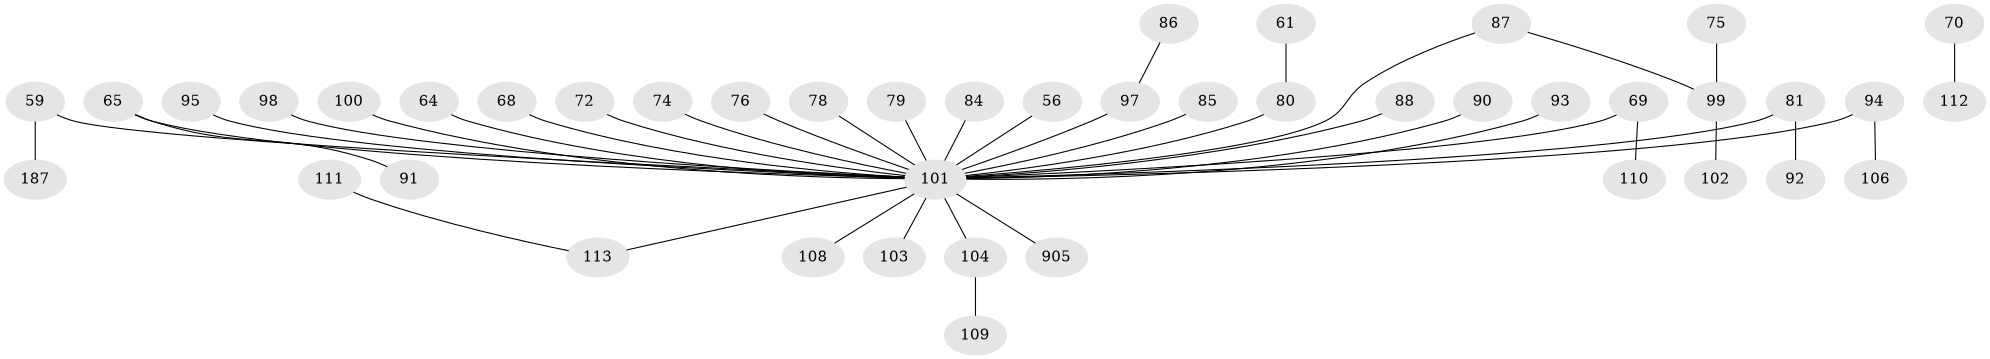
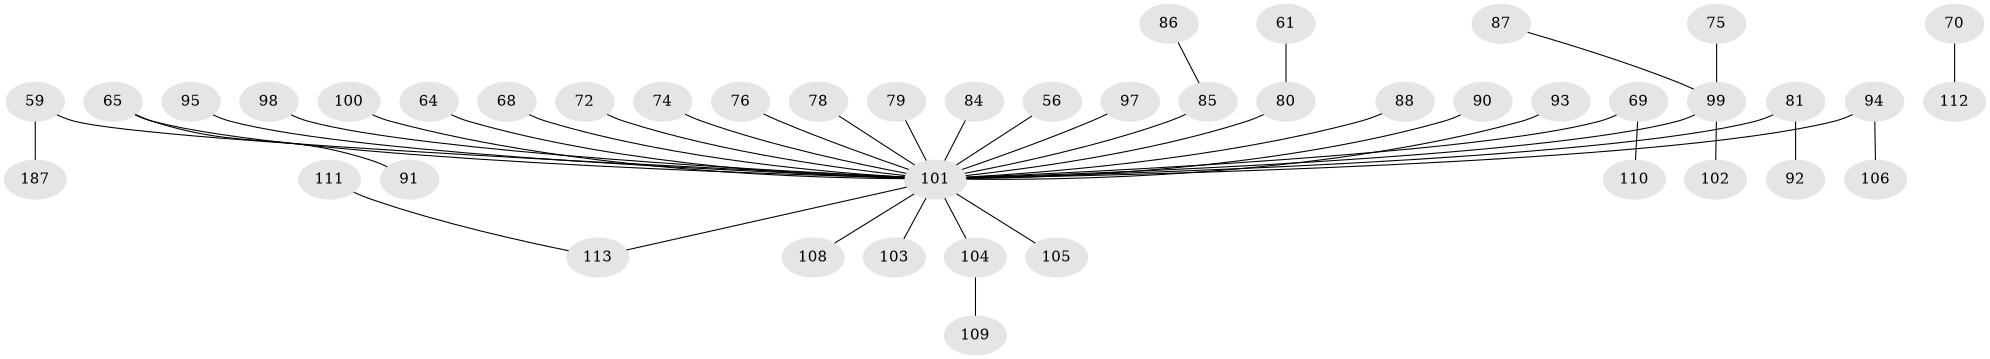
edge "86" -- "97": now "86" -- "85"
edge "87" -- "101": now "99" -- "101"
node "905": label "905" -> "105"
